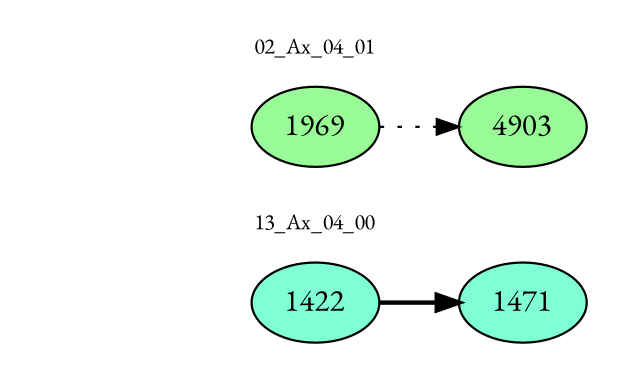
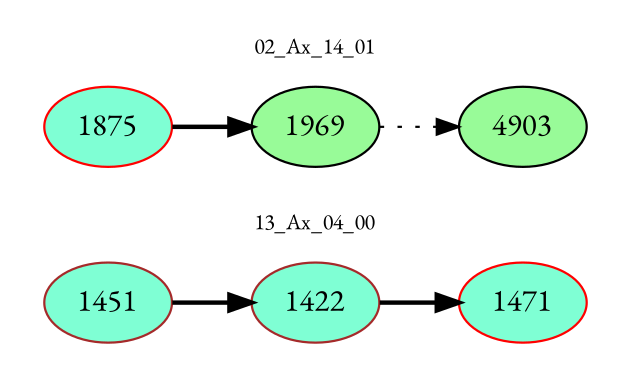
cluster "02_Ax_04_01": label "02_Ax_04_01" -> "02_Ax_14_01"
node "1875": added
node "1451": added
node "1422": color black -> brown
node "1471": color black -> red
